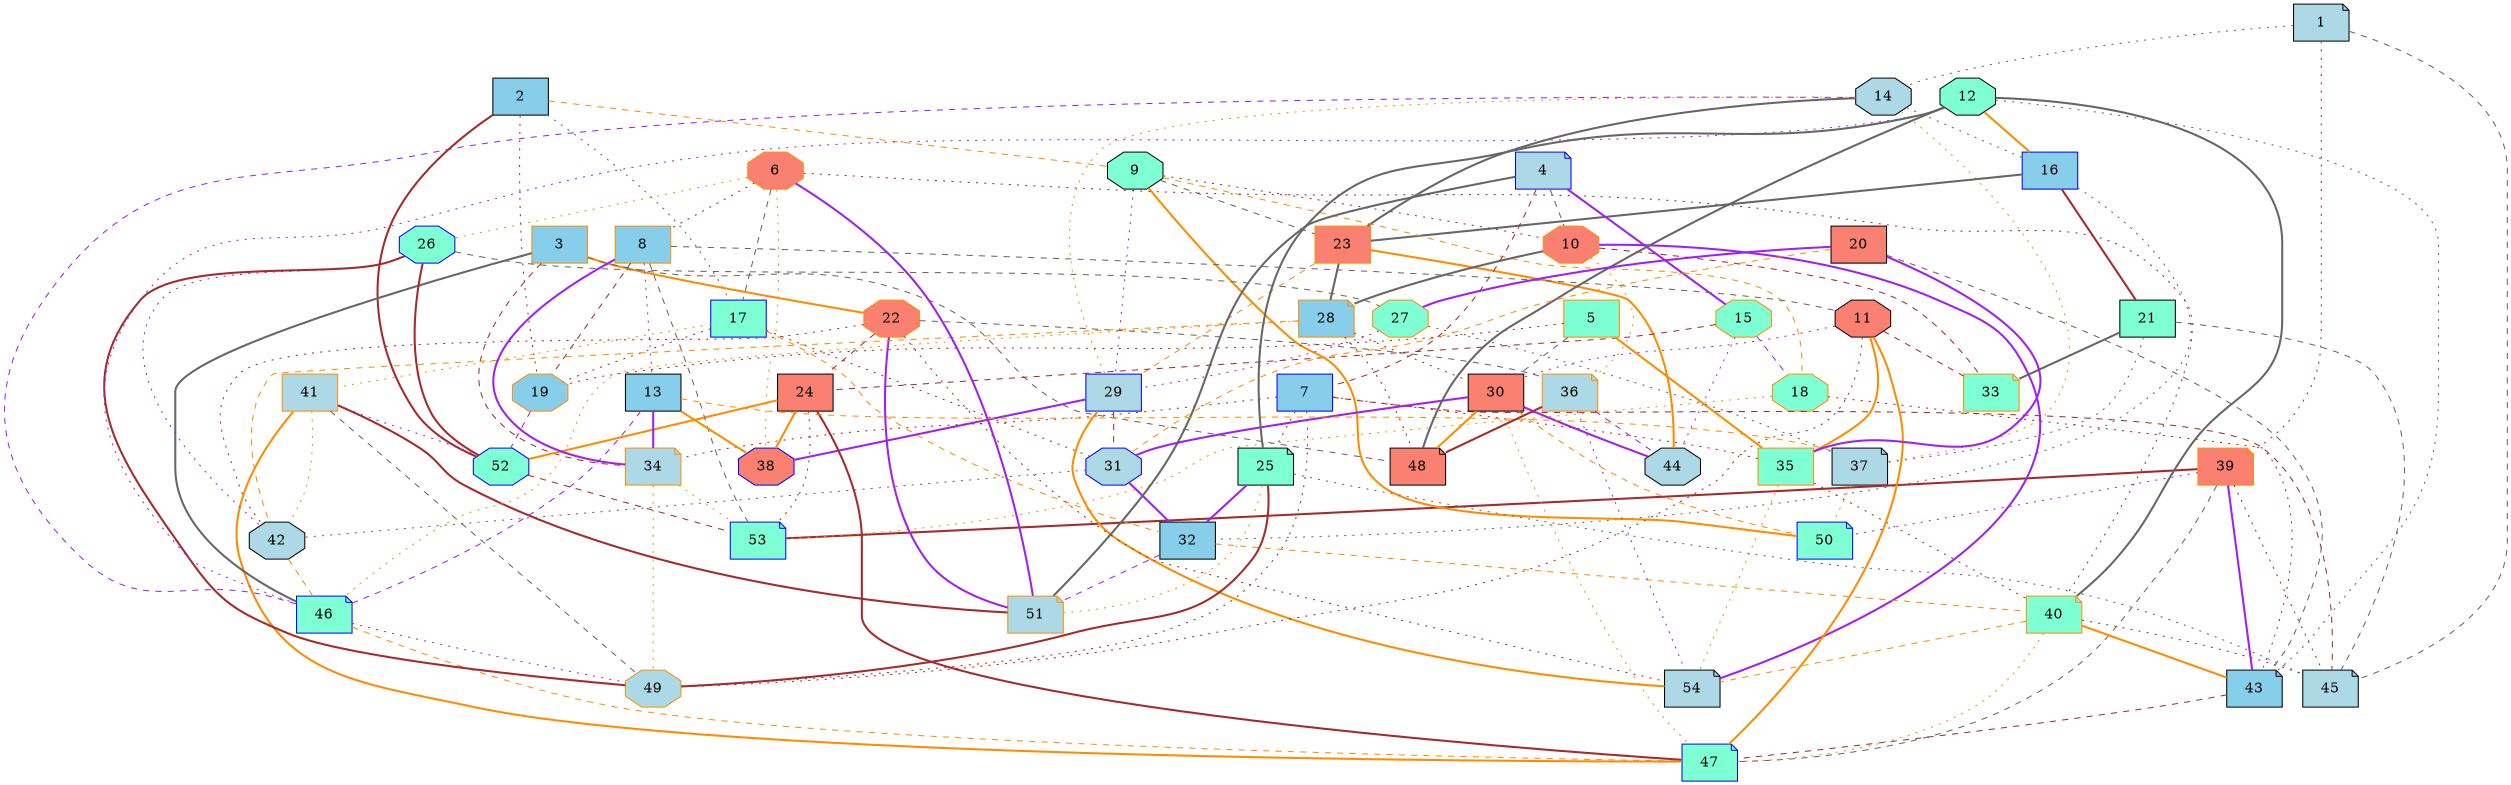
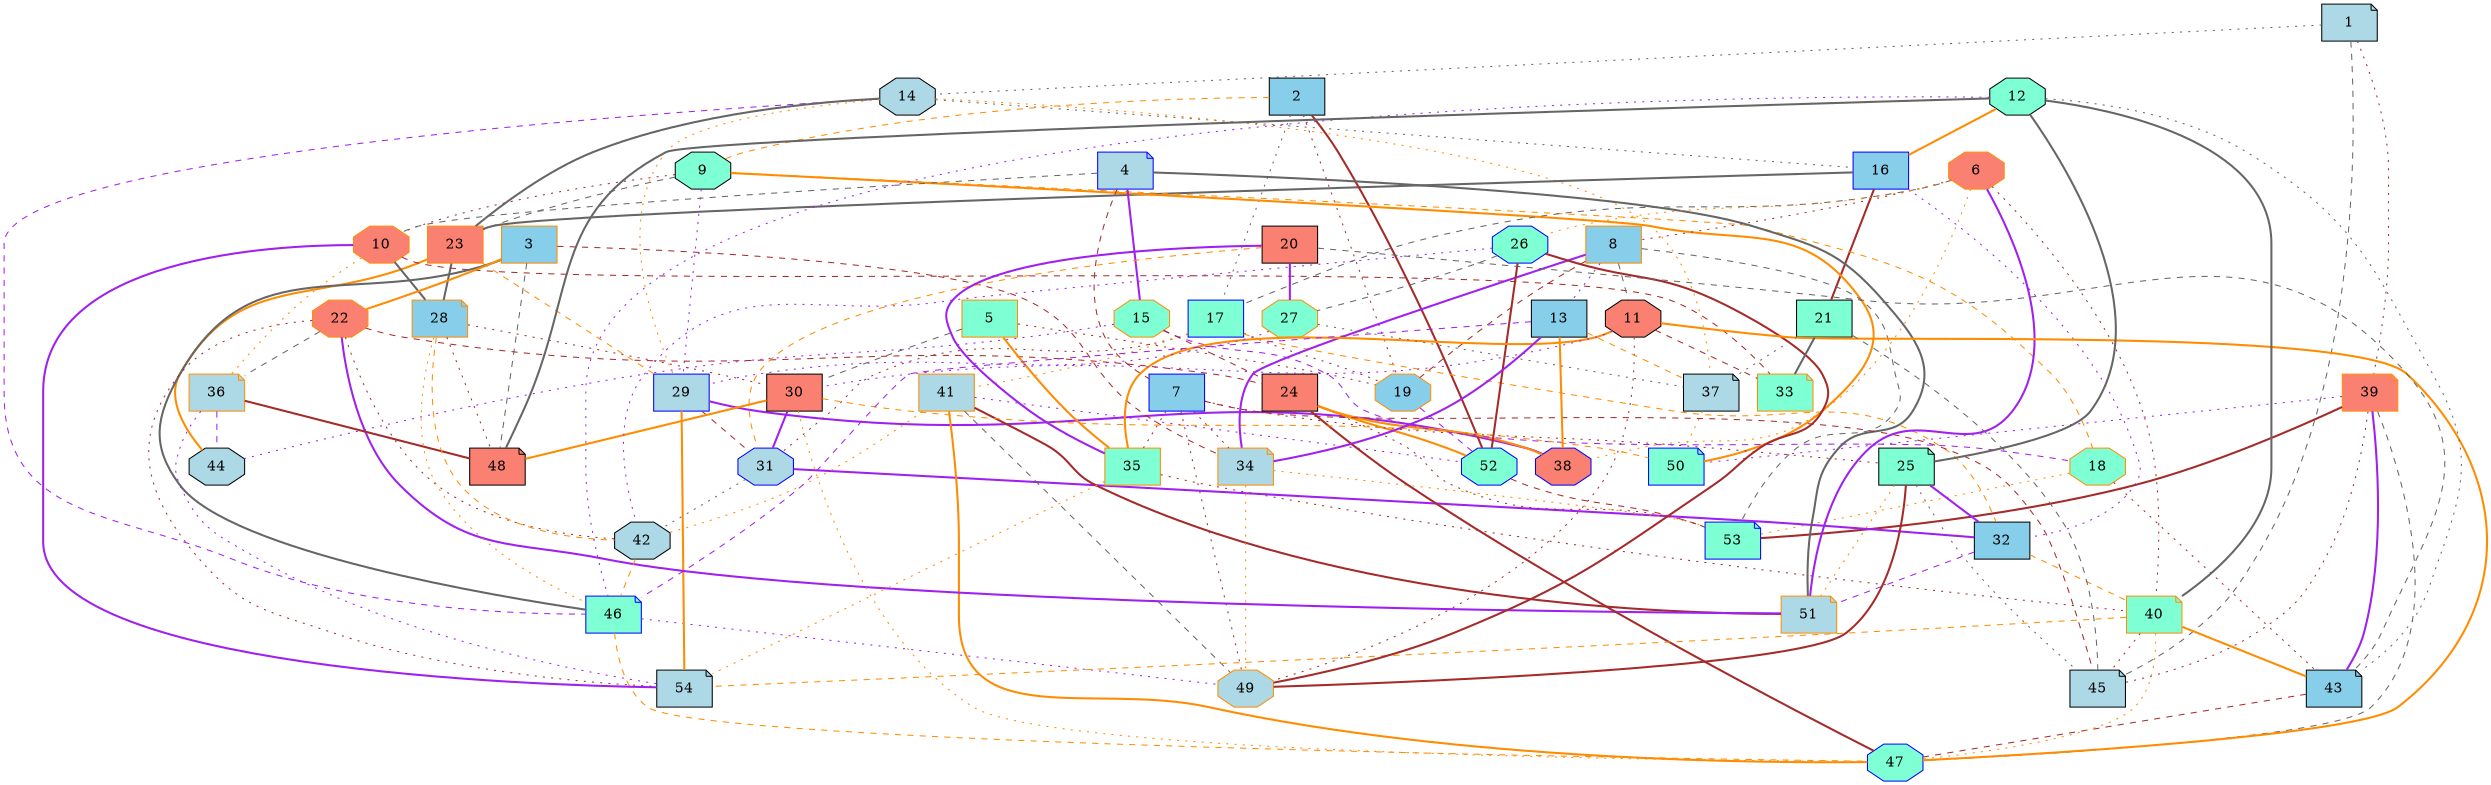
edge "30" -- "44": removed
edge "16" -- "32": color gray40 -> purple
node "47": shape note -> octagon
